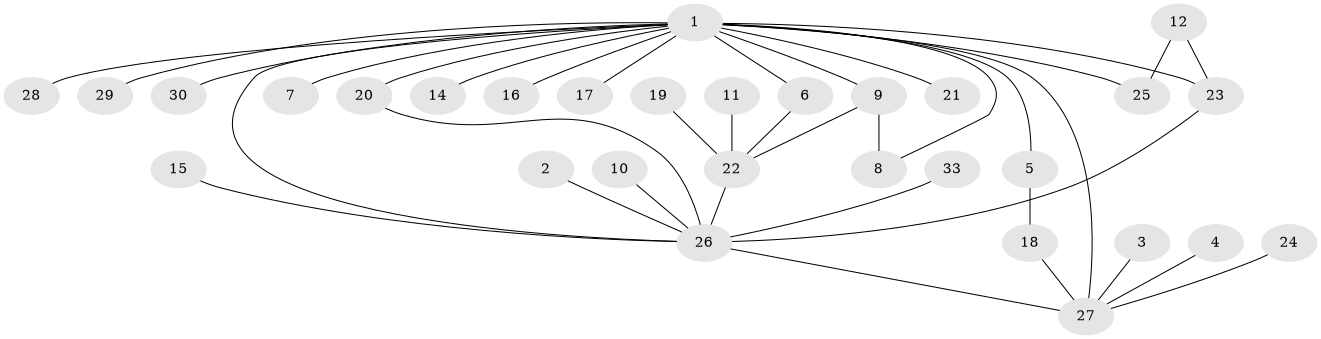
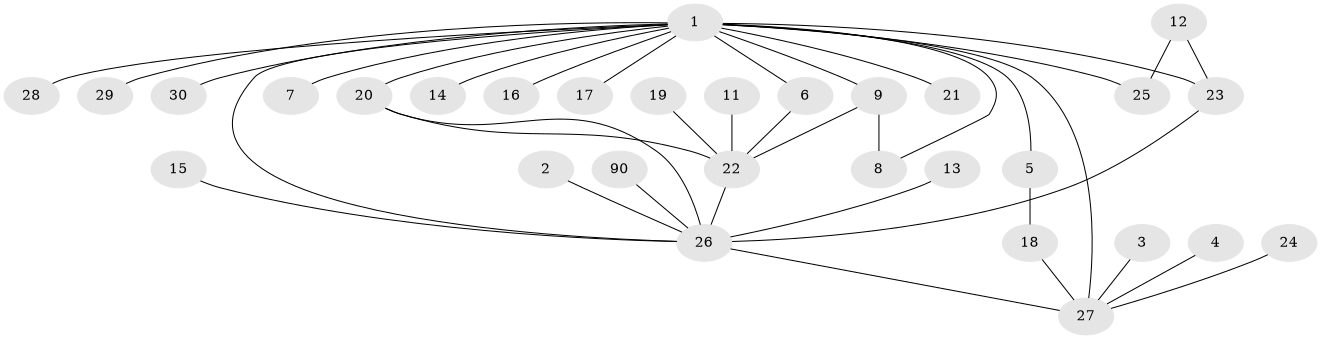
edge "20" -- "22": added
node "10": label "10" -> "90"
node "33": label "33" -> "13"
